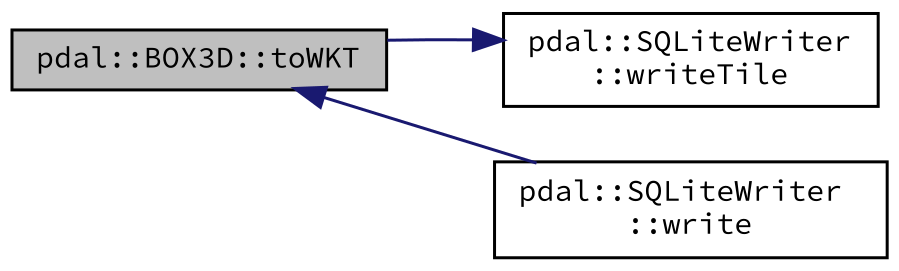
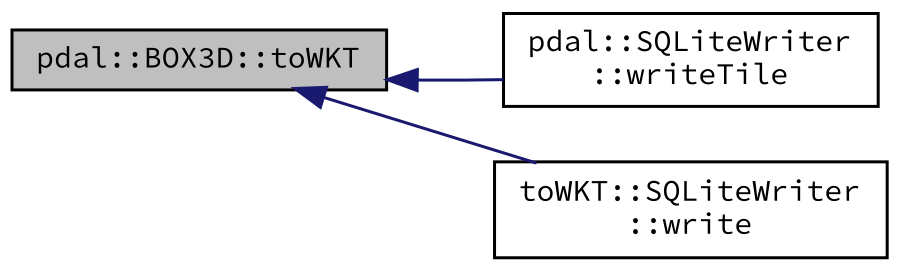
edge "pdal::BOX3D::toWKT" -> "pdal::SQLiteWriter ::writeTile": reversed
node "pdal::SQLiteWriter ::write": label "pdal::SQLiteWriter ::write" -> "toWKT::SQLiteWriter ::write"
